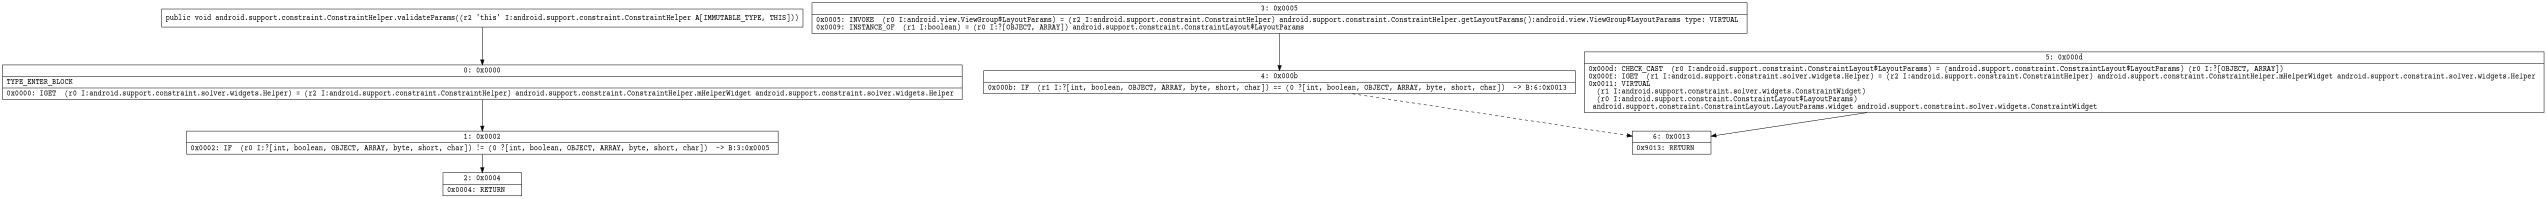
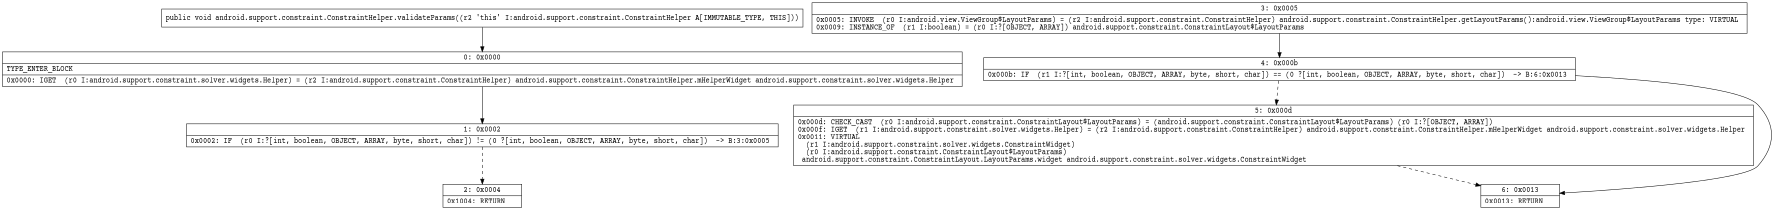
edge "4: 0x000b" -> "5: 0x000d": added
edge "4: 0x000b" -> "6: 0x0013": style dashed -> solid
edge "5: 0x000d" -> "6: 0x0013": style solid -> dashed
node "6: 0x0013": text "0x9013: RETURN" -> "0x0013: RETURN"
edge "1: 0x0002" -> "2: 0x0004": style solid -> dashed
node "2: 0x0004": text "0x0004: RETURN" -> "0x1004: RETURN"
